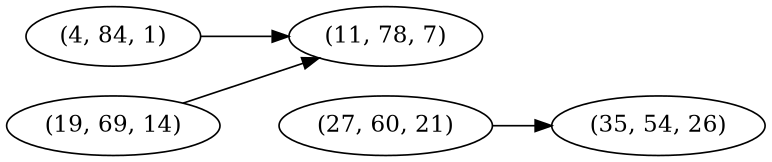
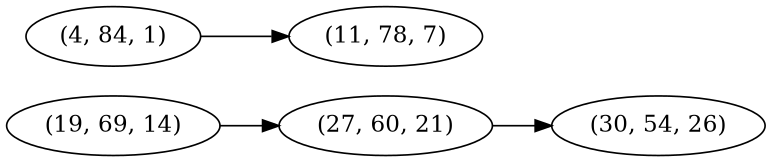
edge "(19, 69, 14)" -> "(11, 78, 7)": now "(19, 69, 14)" -> "(27, 60, 21)"
node "(35, 54, 26)": label "(35, 54, 26)" -> "(30, 54, 26)"
